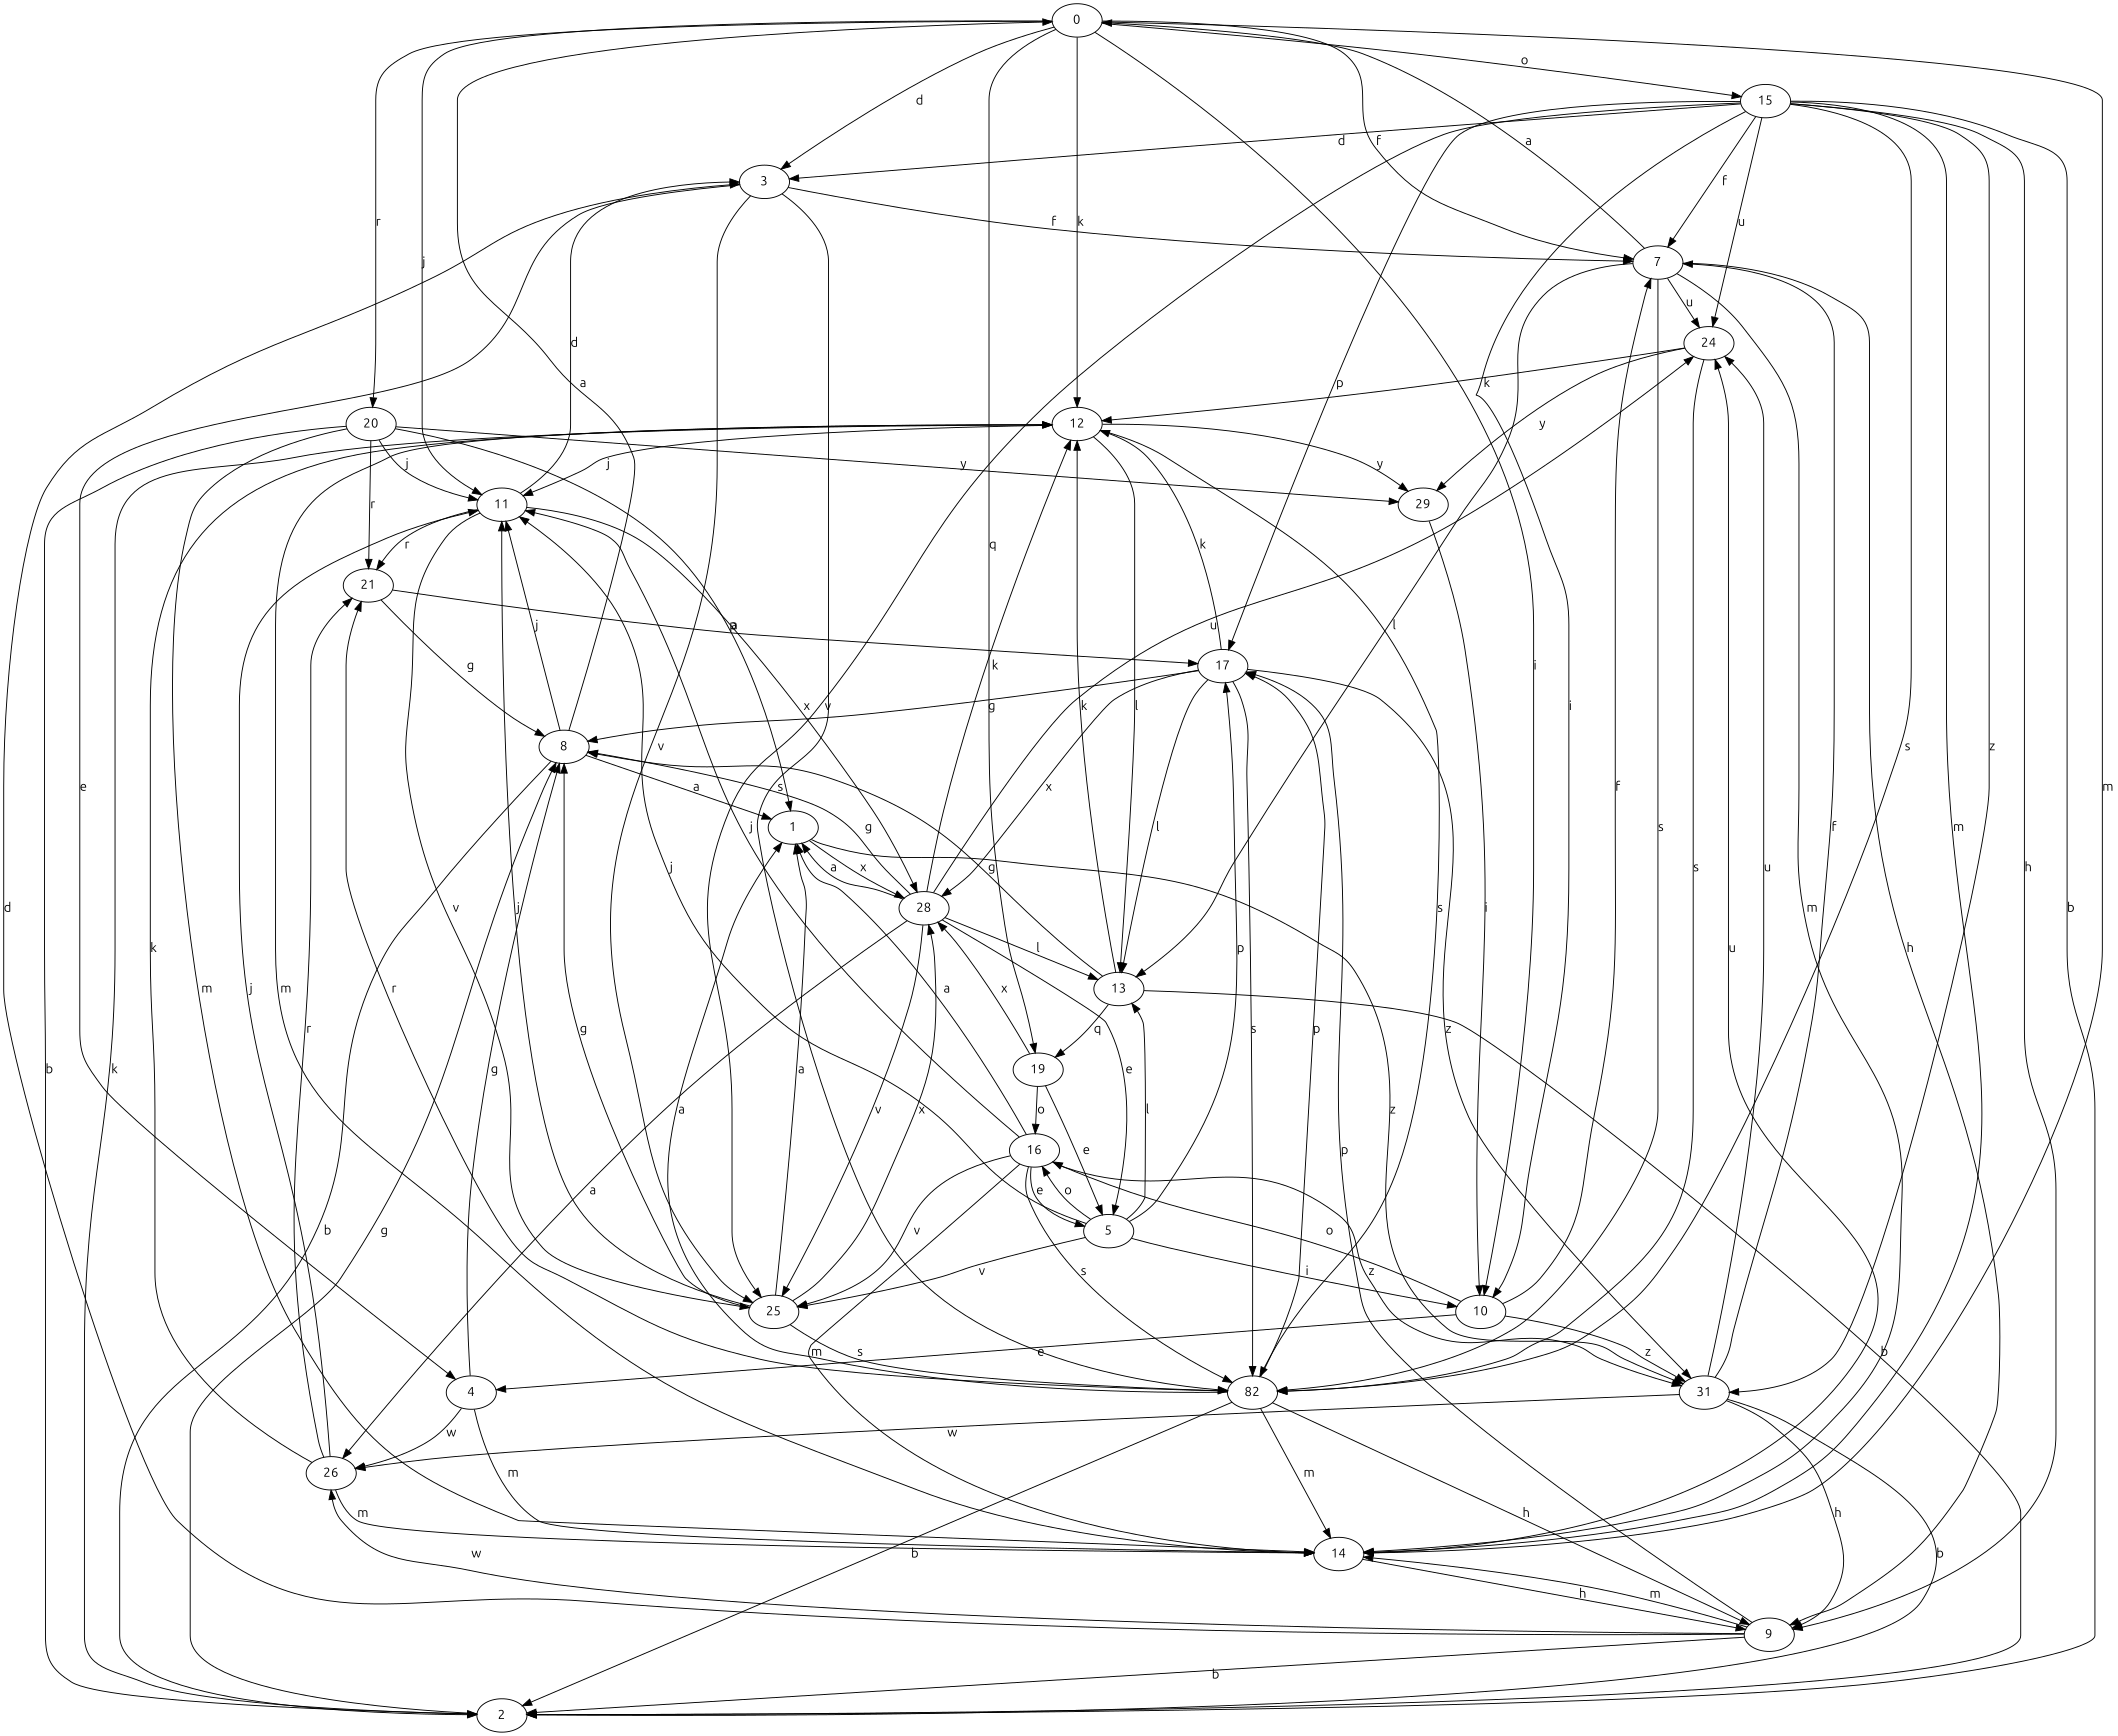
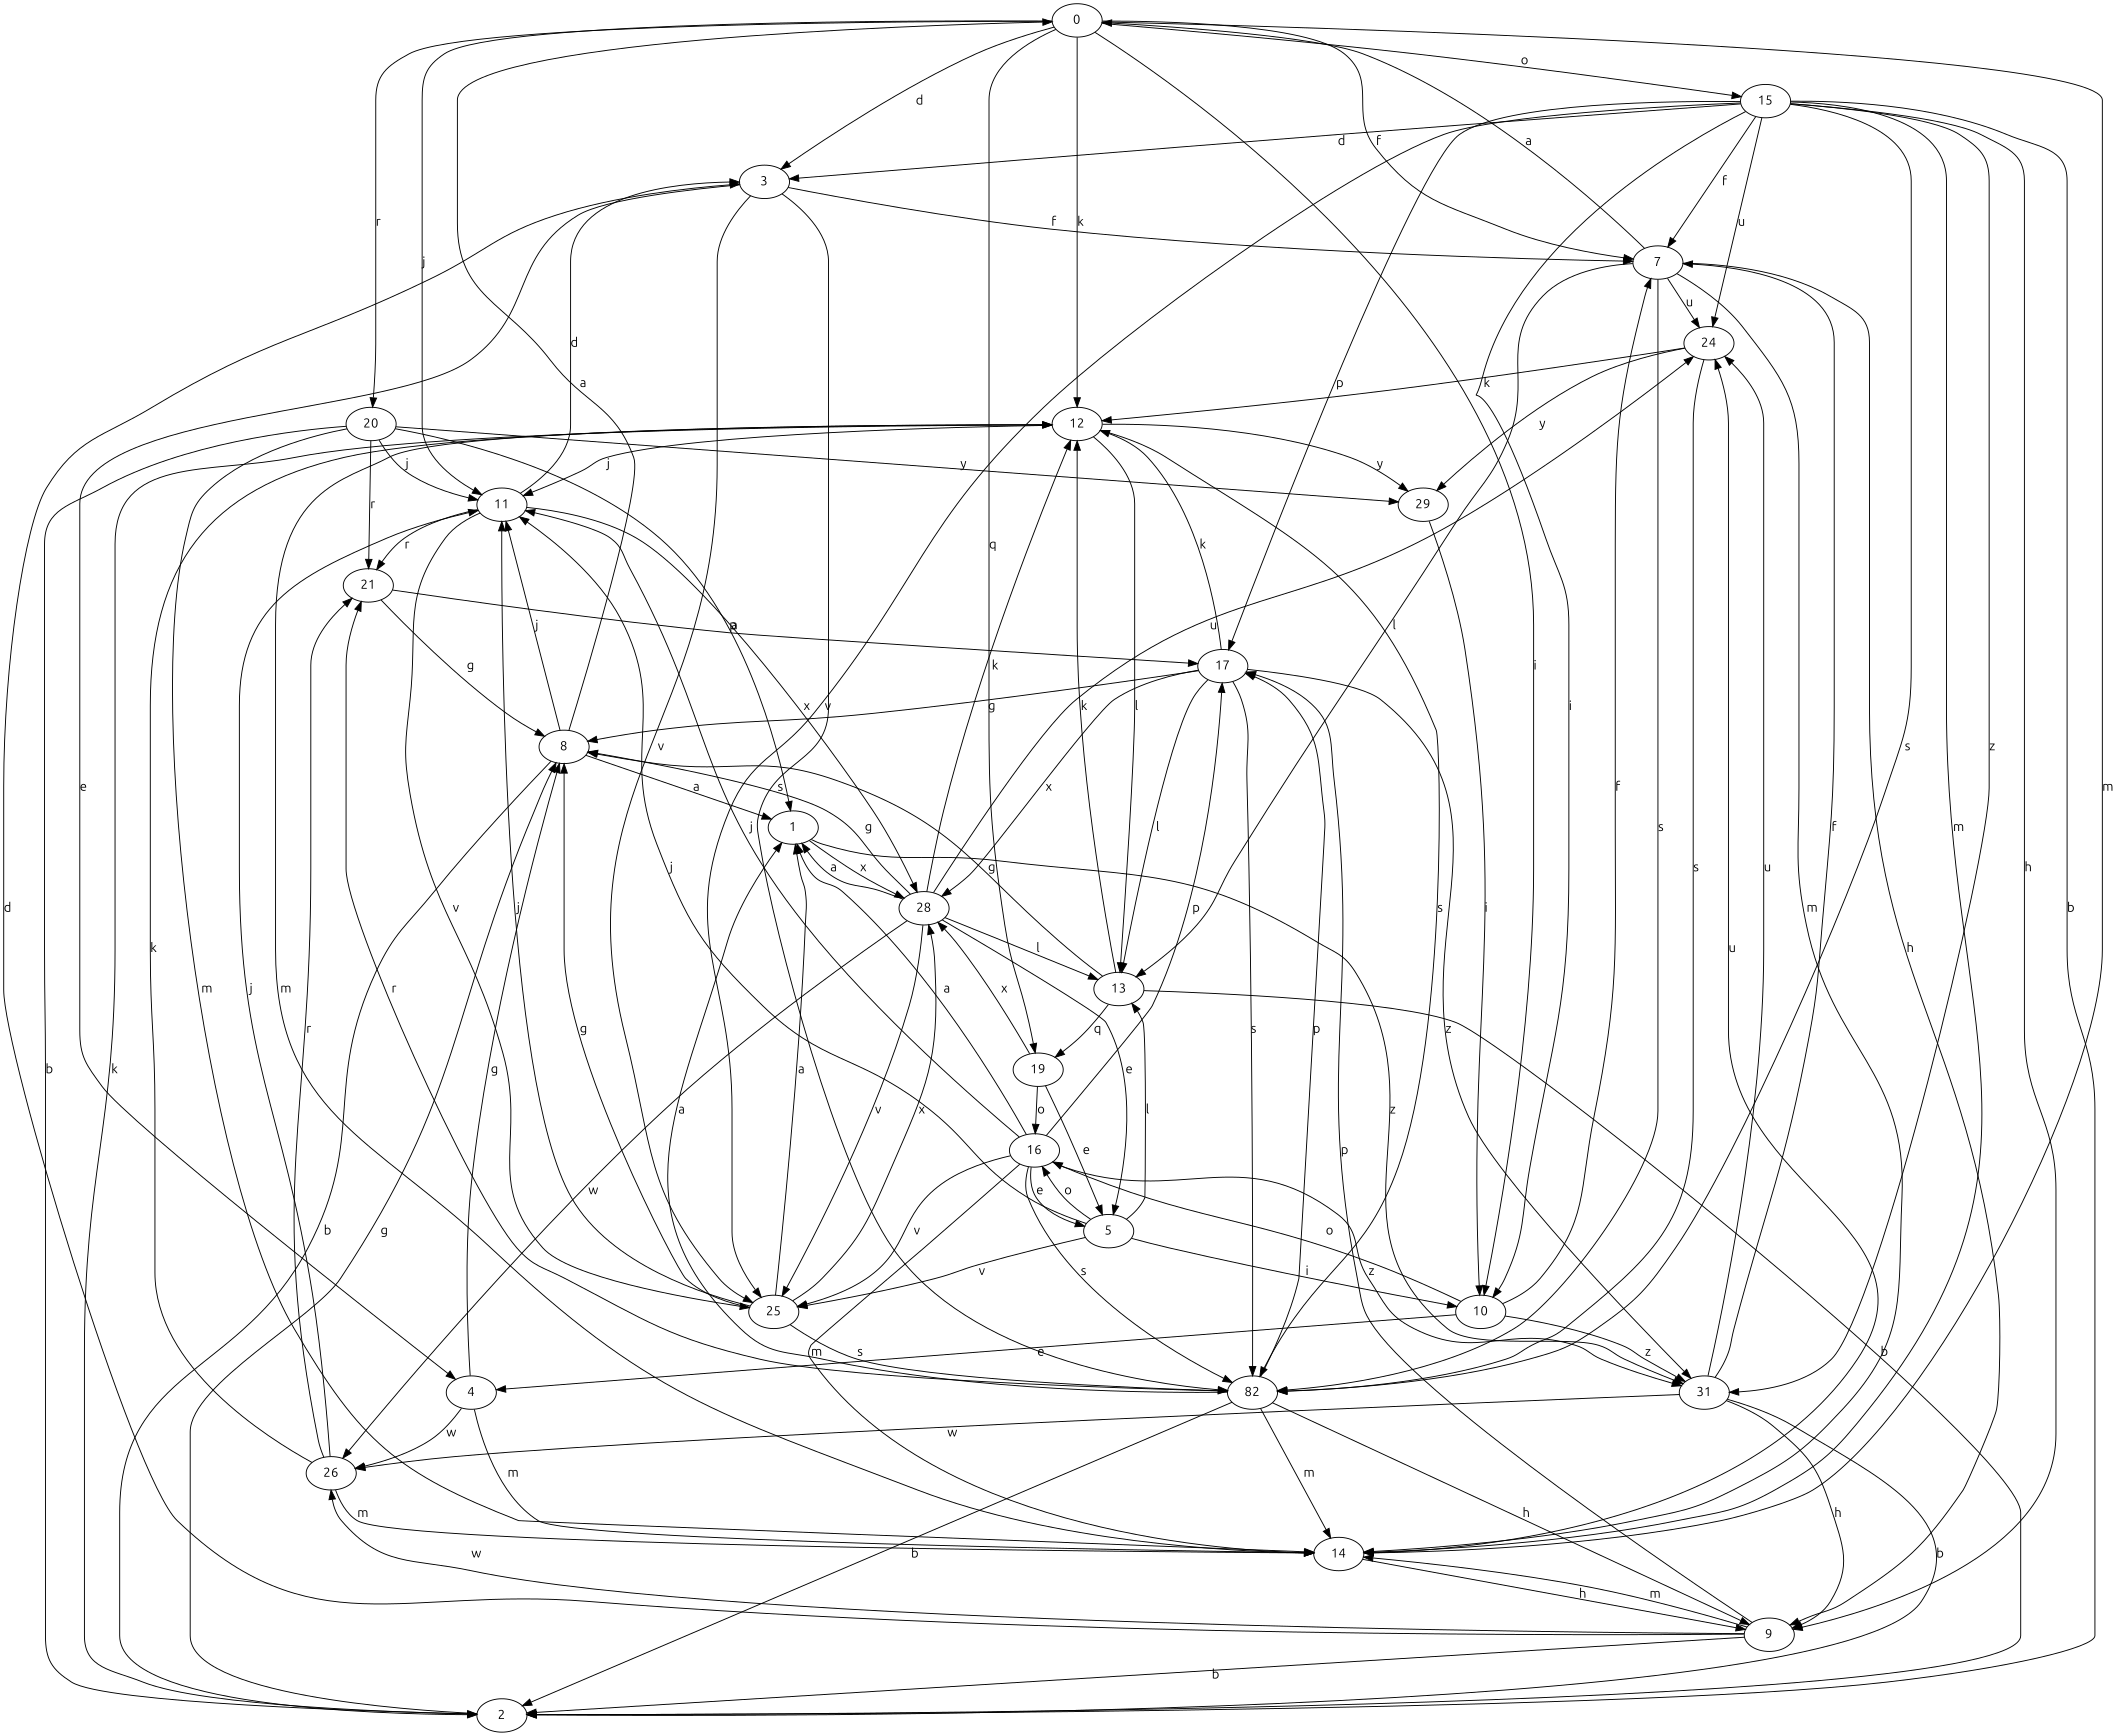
edge "5" -> "17": now "16" -> "17"
edge "28" -> "26": label "a" -> "w"
